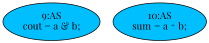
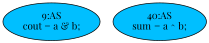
node "10:AS sum = a ^ b;": label "10:AS sum = a ^ b;" -> "40:AS sum = a ^ b;"
